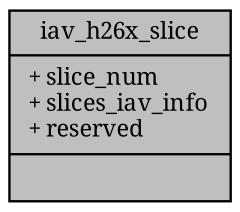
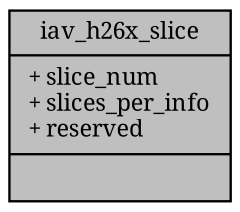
node "iav_h26x_slice": text "+ slices_iav_info" -> "+ slices_per_info"
